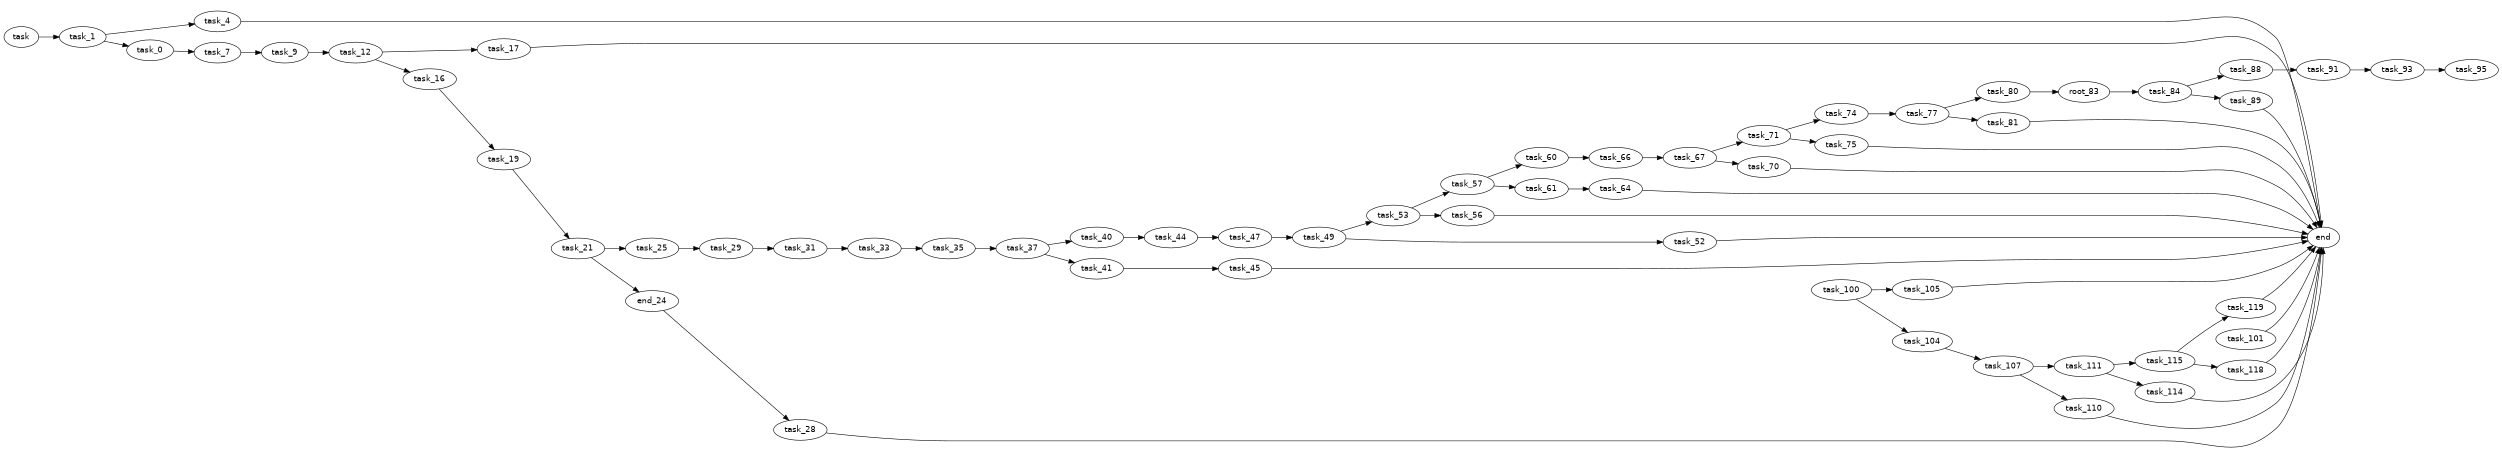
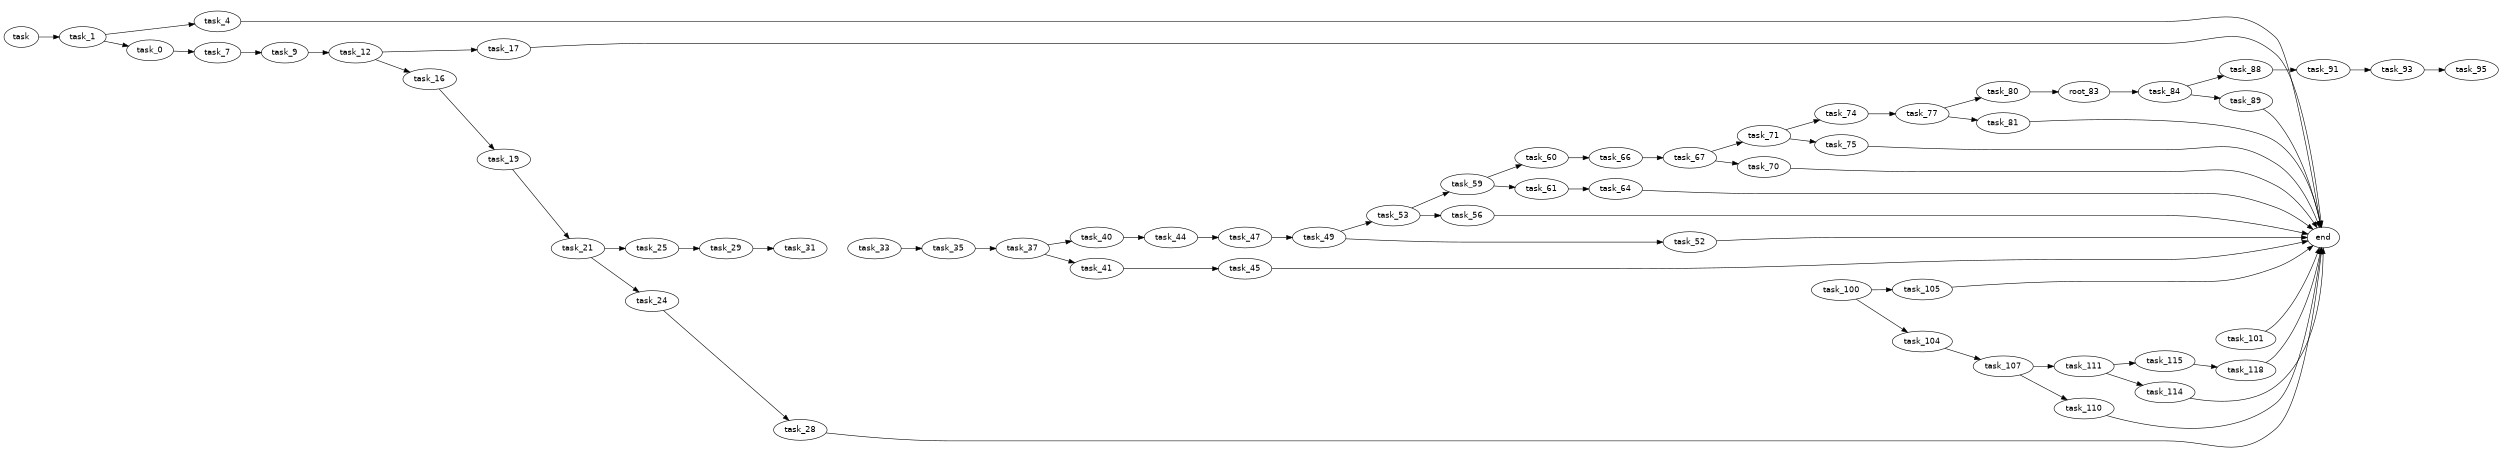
node "task_57": label "task_57" -> "task_59"
edge "task_31" -> "task_33": removed
node "end_24": label "end_24" -> "task_24"
node "task_119": removed
